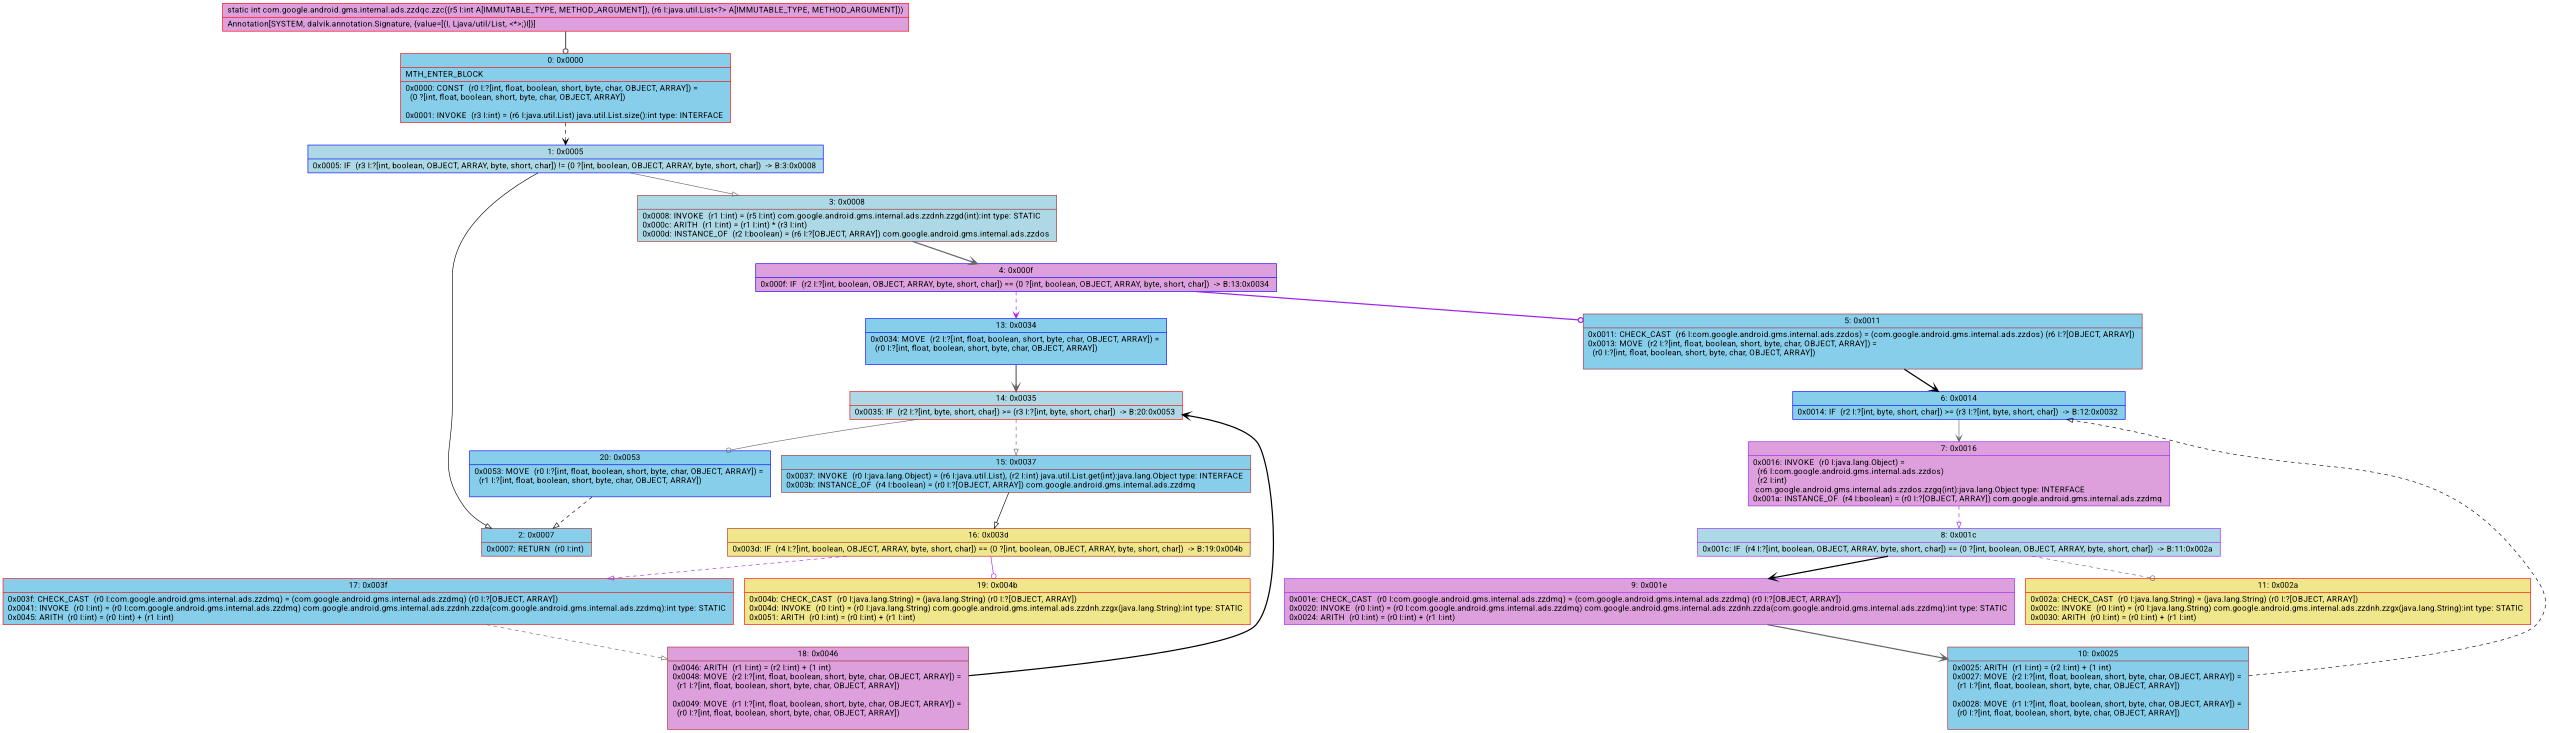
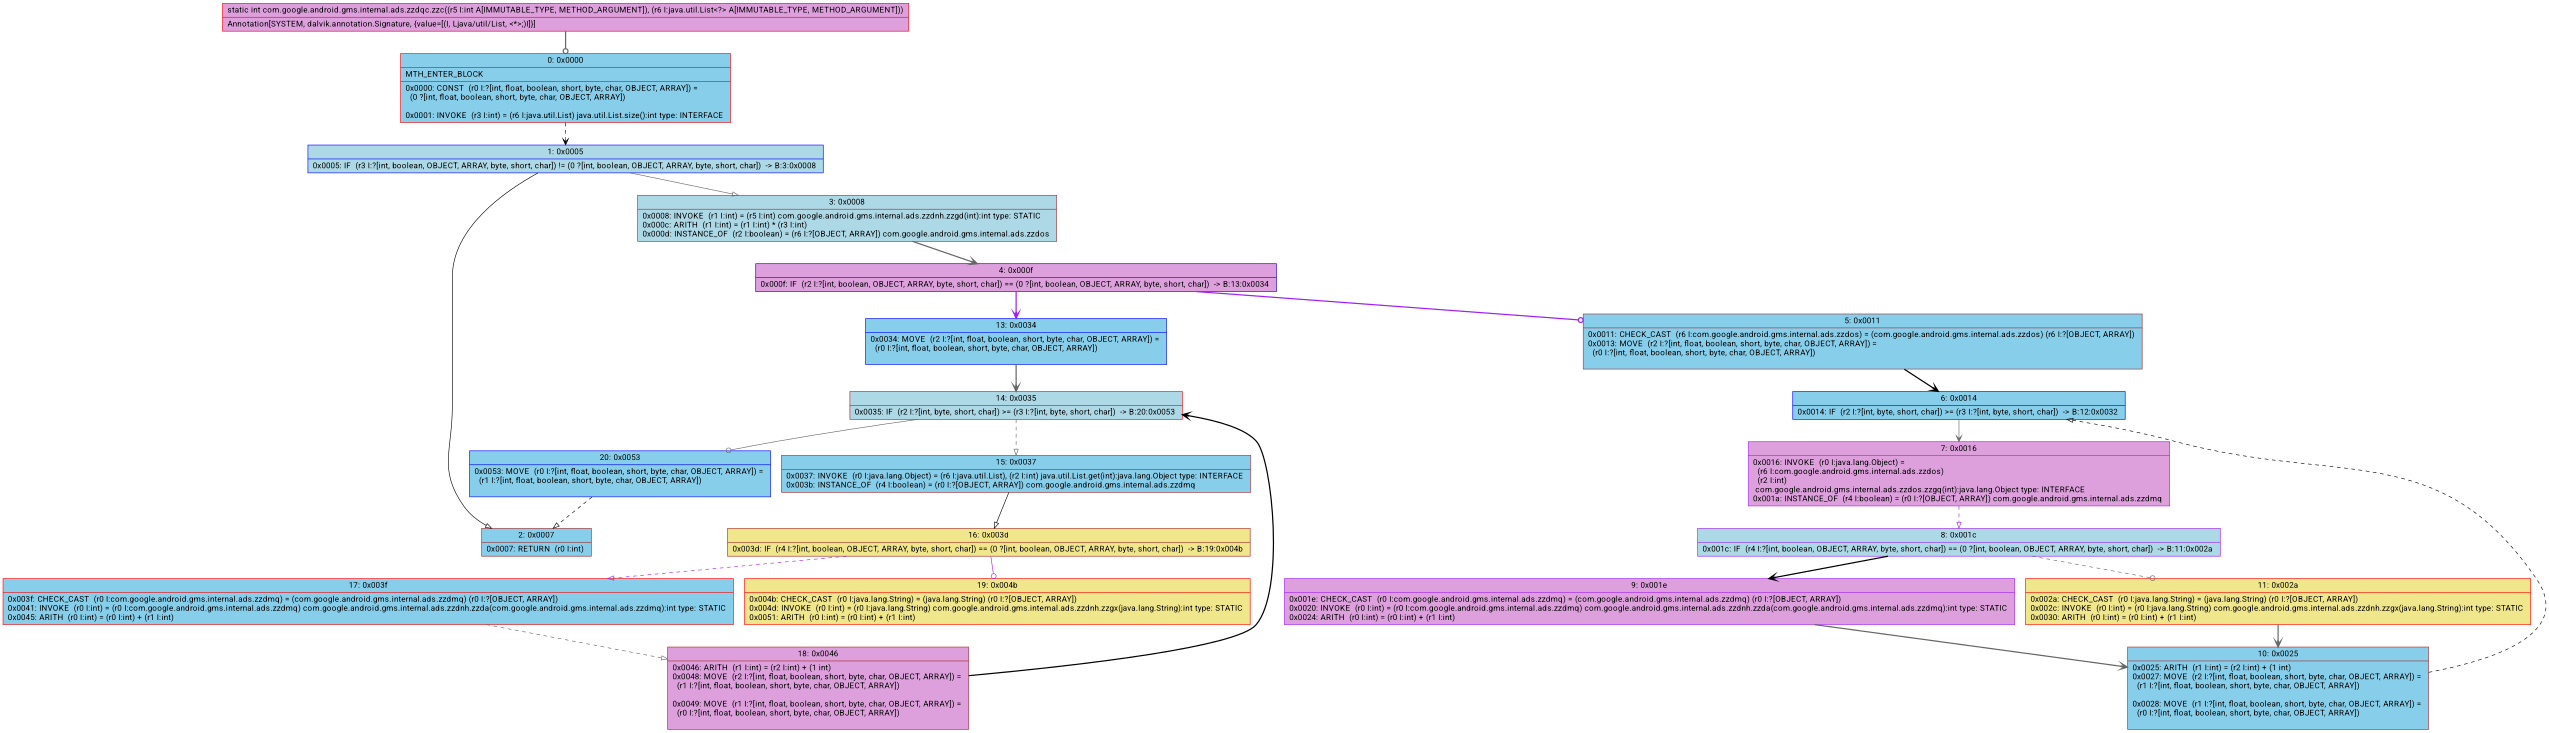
edge "4: 0x000f" -> "13: 0x0034": style dashed -> bold
edge "11: 0x002a" -> "10: 0x0025": added
